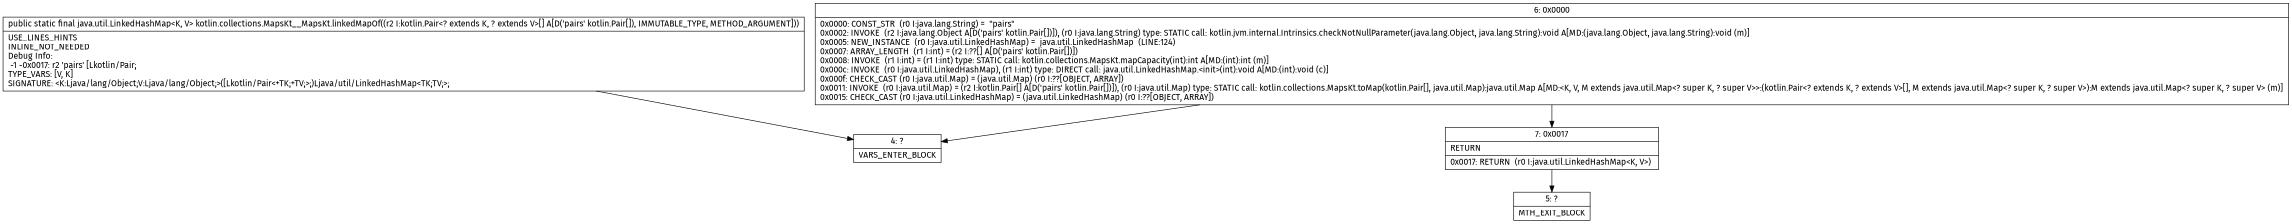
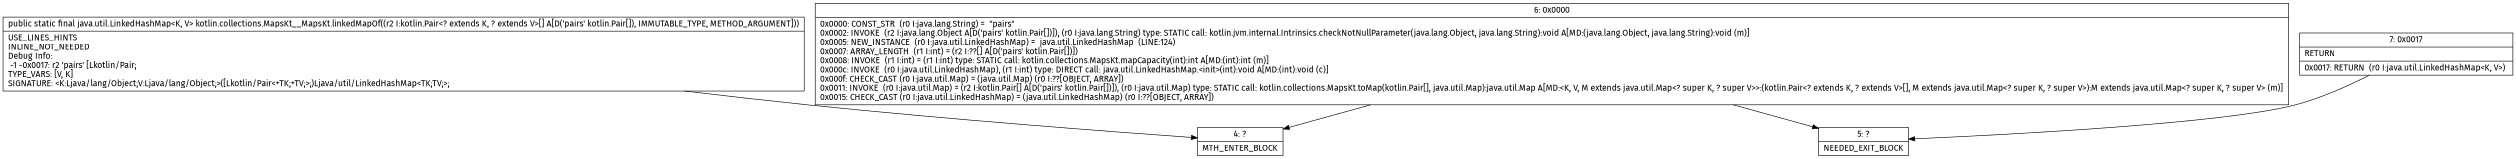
edge "6: 0x0000" -> "7: 0x0017": now "6: 0x0000" -> "5: ?"
node "4: ?": text "VARS_ENTER_BLOCK" -> "MTH_ENTER_BLOCK"
node "5: ?": text "MTH_EXIT_BLOCK" -> "NEEDED_EXIT_BLOCK"
